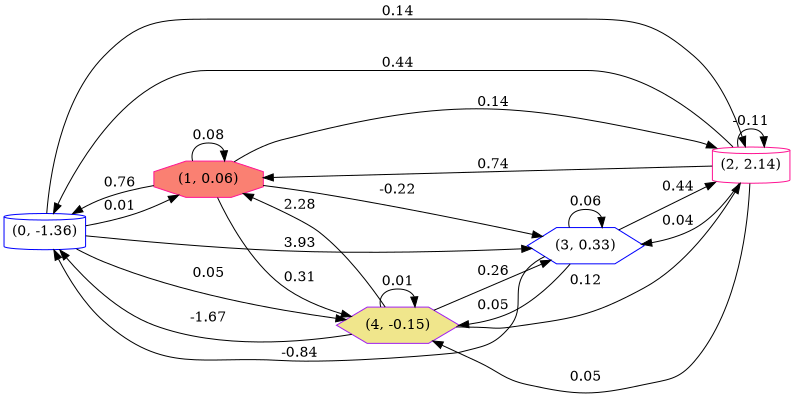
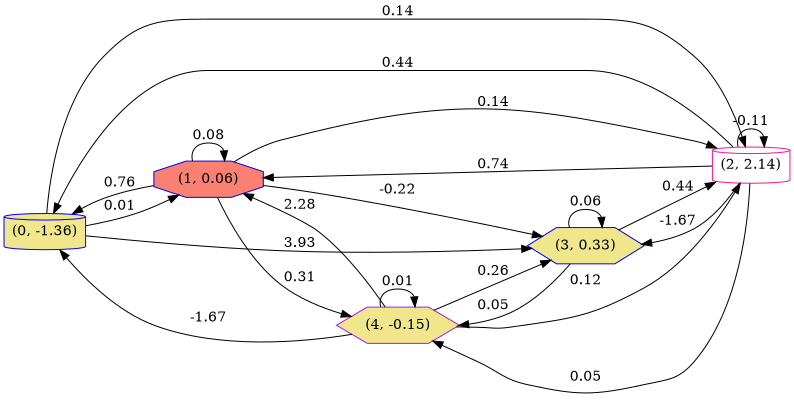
node "(1, 0.06)": color deeppink -> blue
edge "(2, 2.14)" -> "(3, 0.33)": label "0.04" -> "-1.67"
node "(0, -1.36)": fillcolor white -> khaki
node "(3, 0.33)": fillcolor white -> khaki
edge "(0, -1.36)" -> "(4, -0.15)": removed, label "0.05"
edge "(3, 0.33)" -> "(0, -1.36)": removed, label "-0.84"
